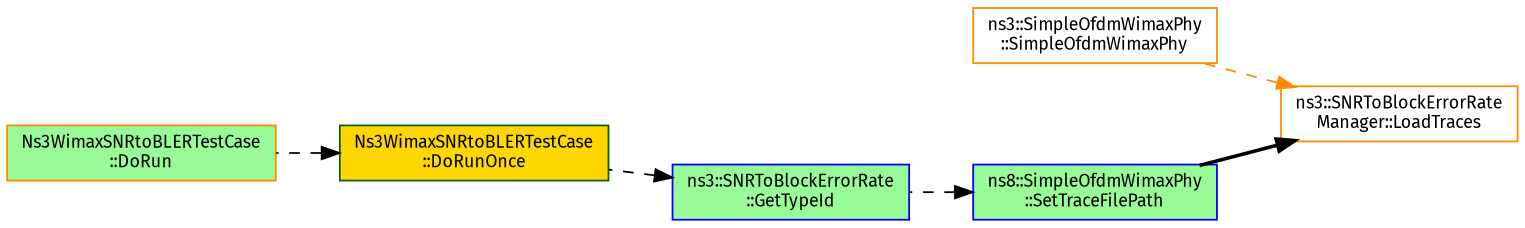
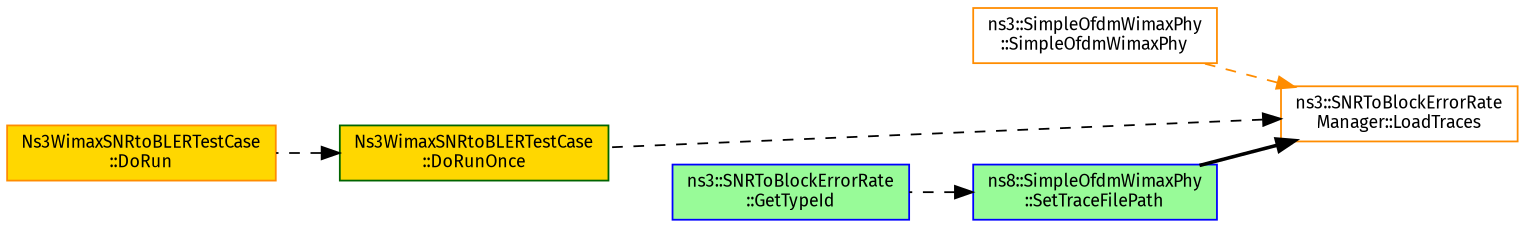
node "Ns3WimaxSNRtoBLERTestCase ::DoRun": fillcolor palegreen -> gold
edge "Ns3WimaxSNRtoBLERTestCase ::DoRunOnce" -> "ns3::SNRToBlockErrorRate ::GetTypeId": now "Ns3WimaxSNRtoBLERTestCase ::DoRunOnce" -> "ns3::SNRToBlockErrorRate Manager::LoadTraces"
